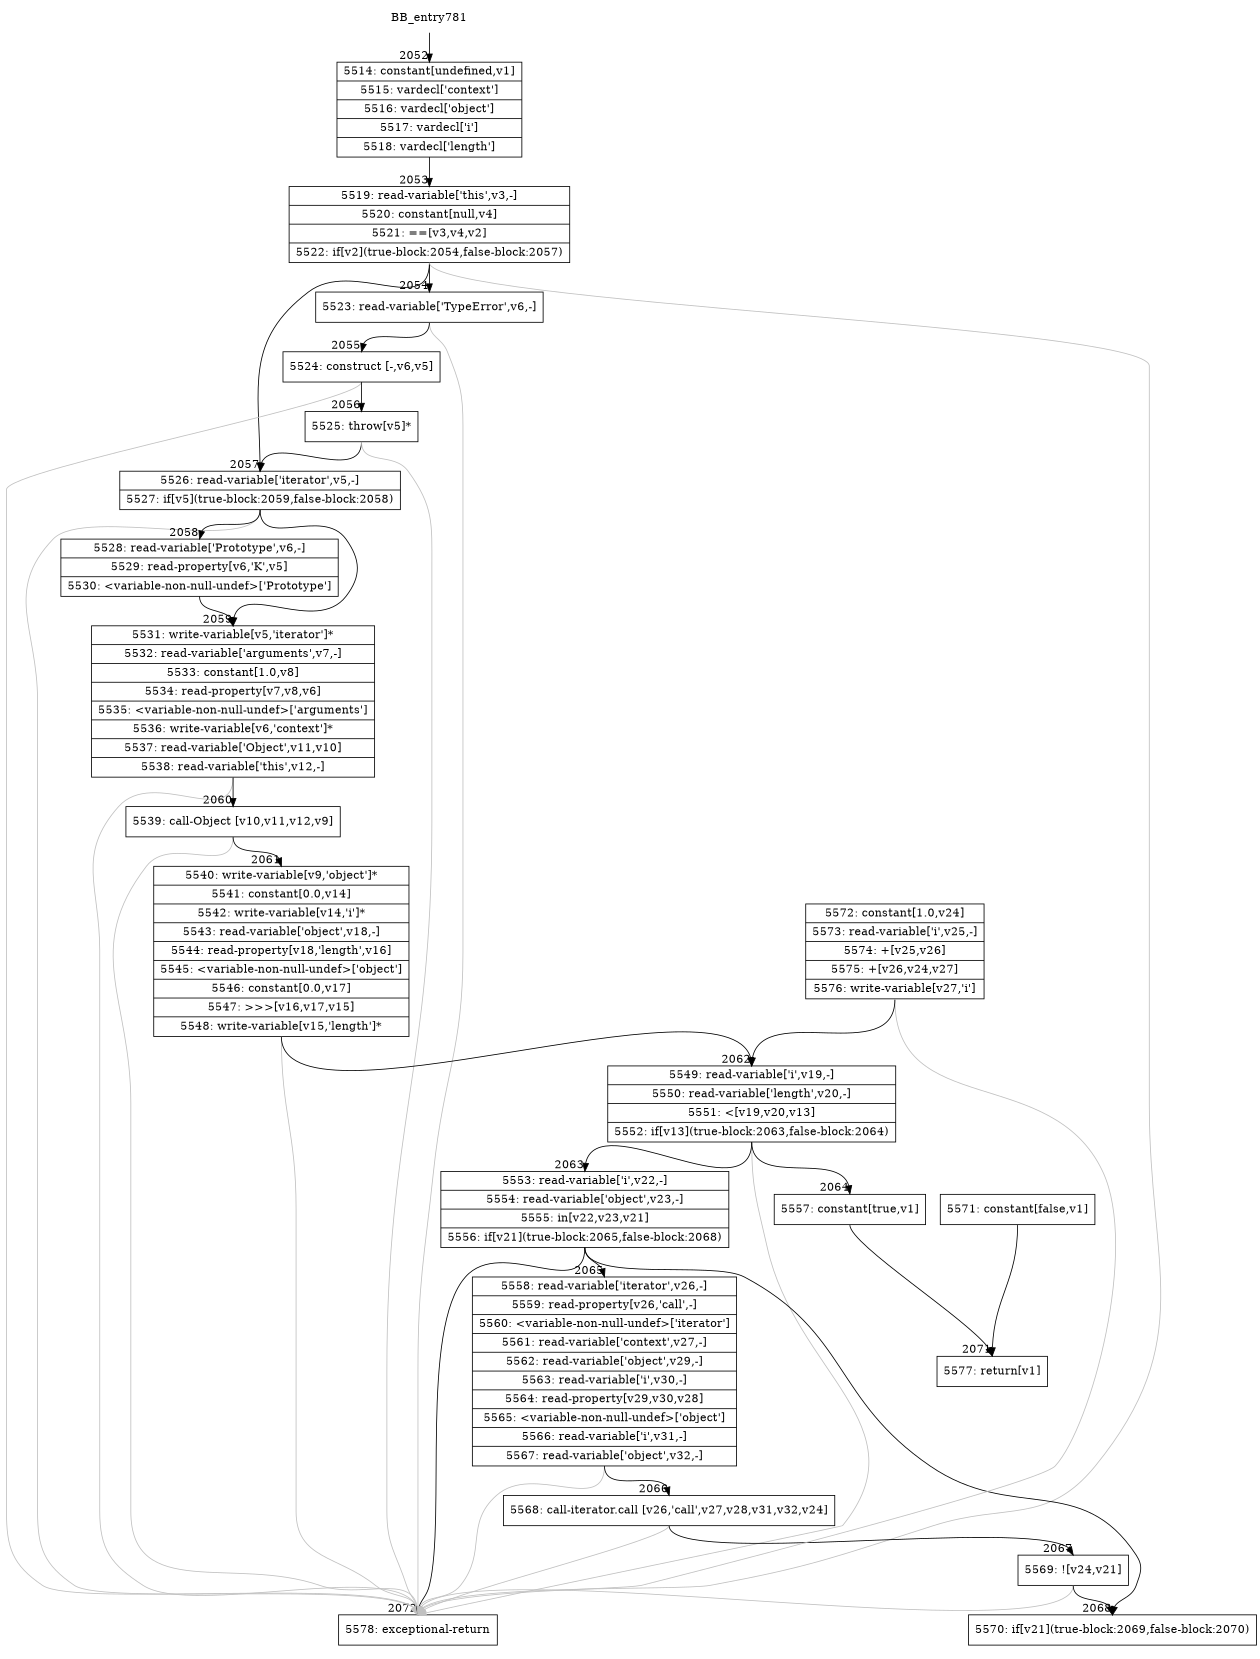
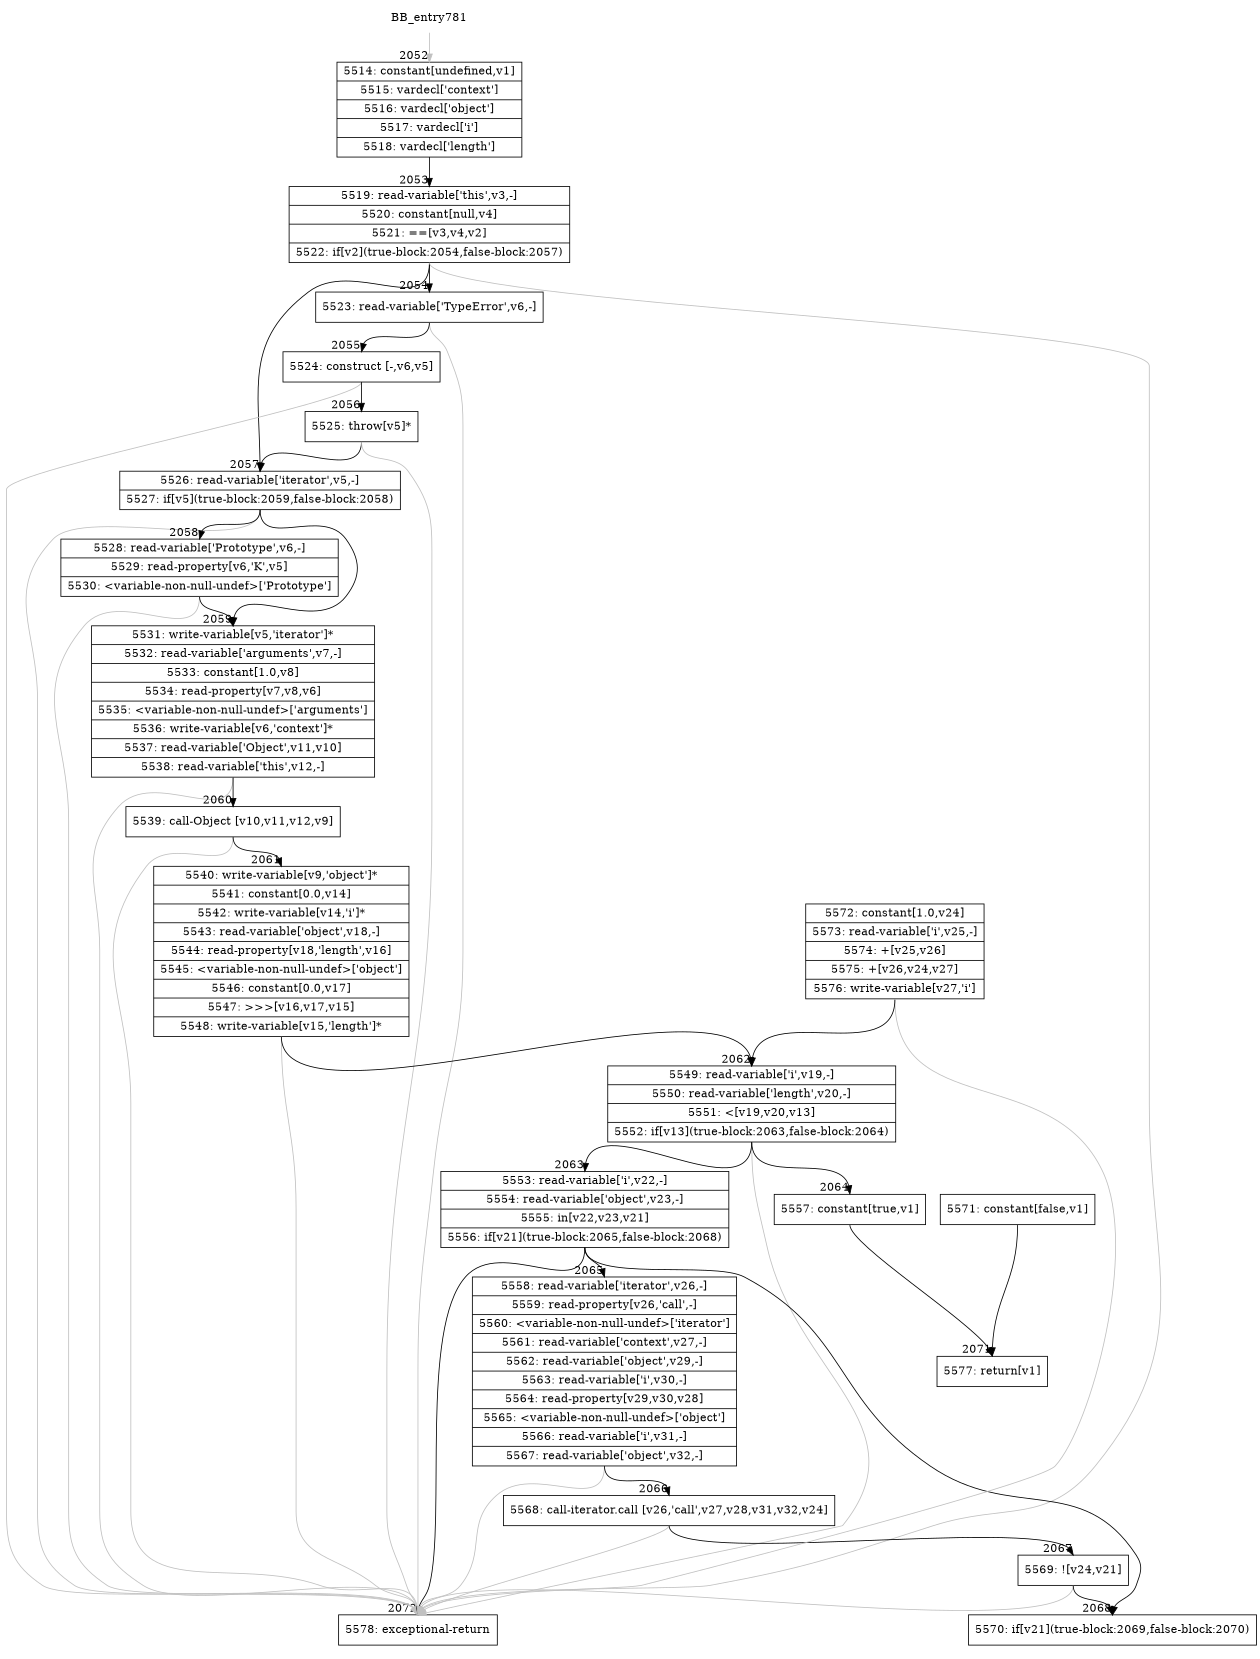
edge "BB_entry781" -> "5514: constant[undefined,v1]": color black -> gray
edge "5528: read-variable['Prototype',v6,-]" -> "5578: exceptional-return": added
